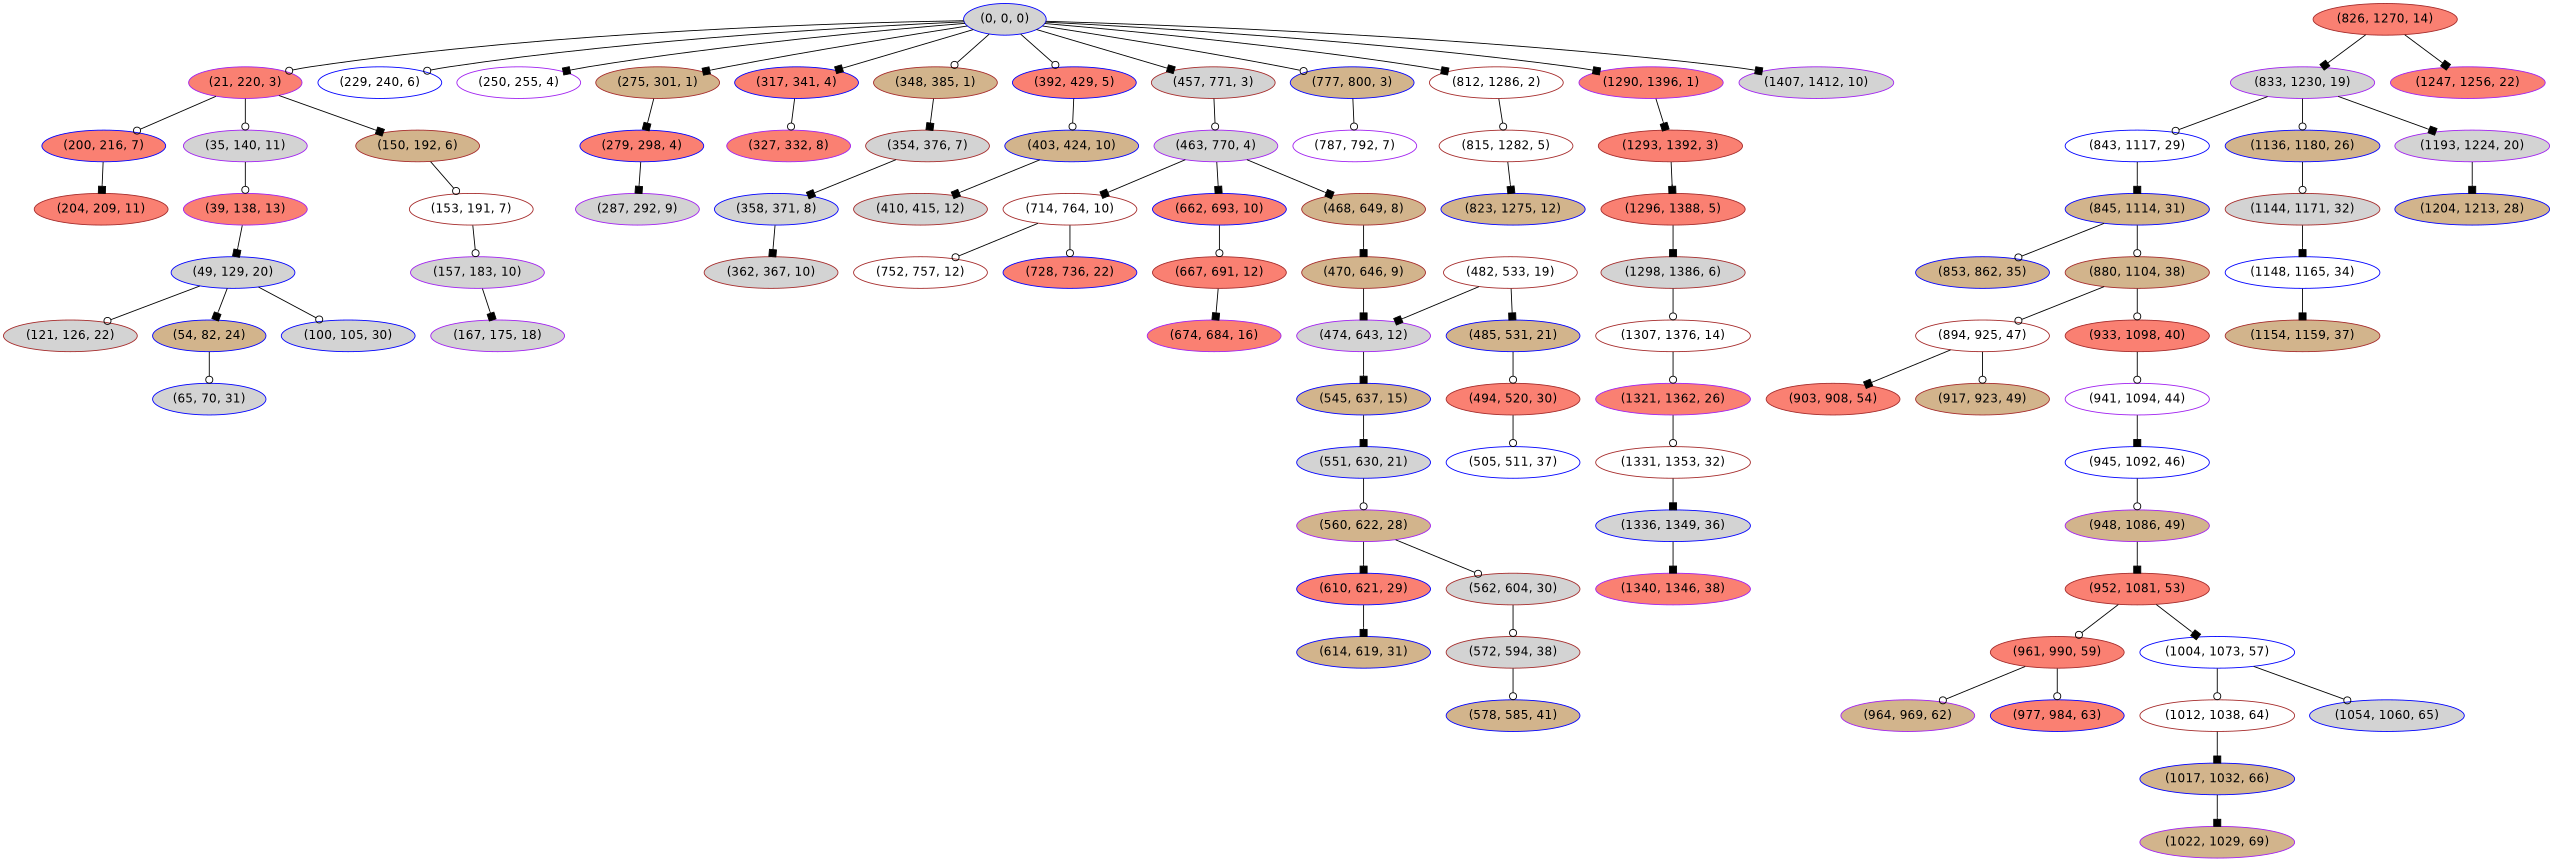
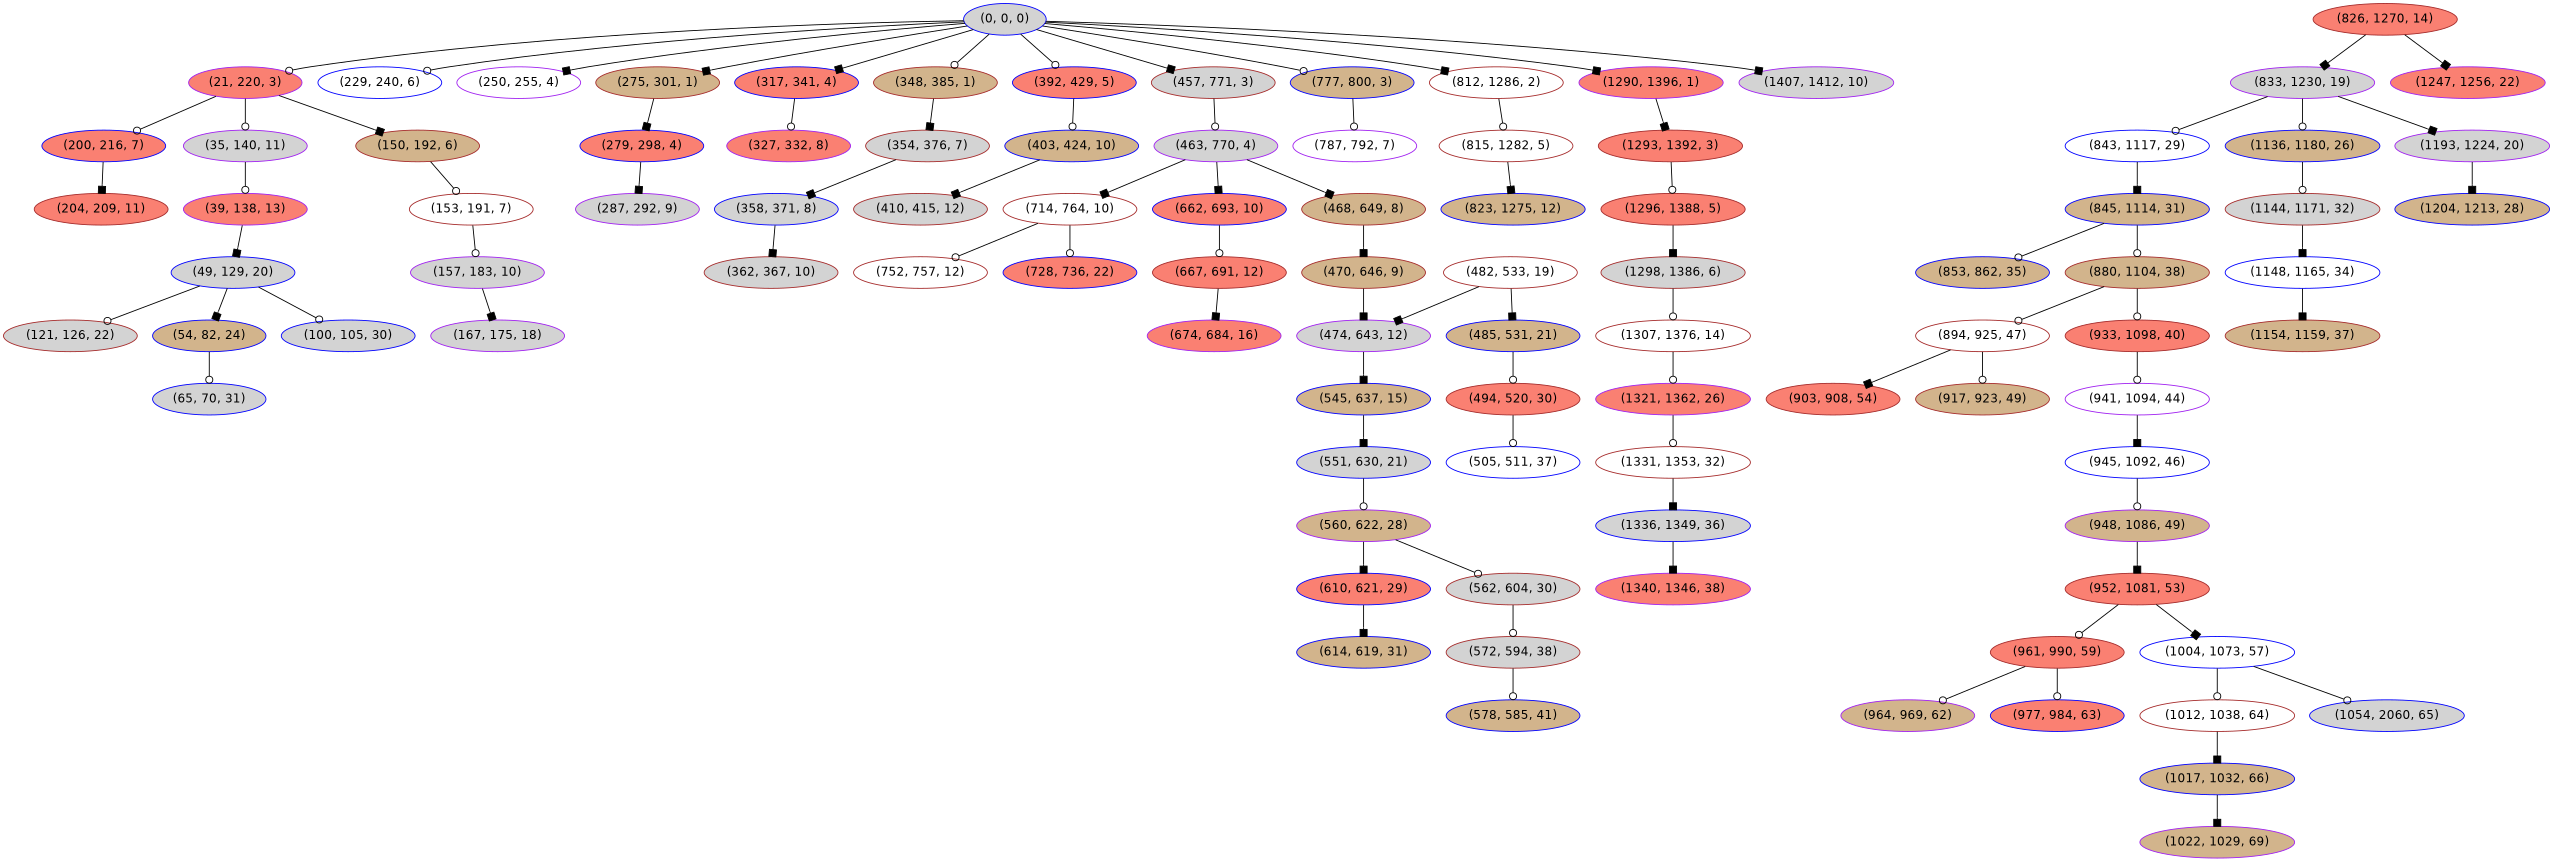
edge "(1293, 1392, 3)" -> "(1296, 1388, 5)": arrowhead box -> odot
node "(1054, 1060, 65)": label "(1054, 1060, 65)" -> "(1054, 2060, 65)"
